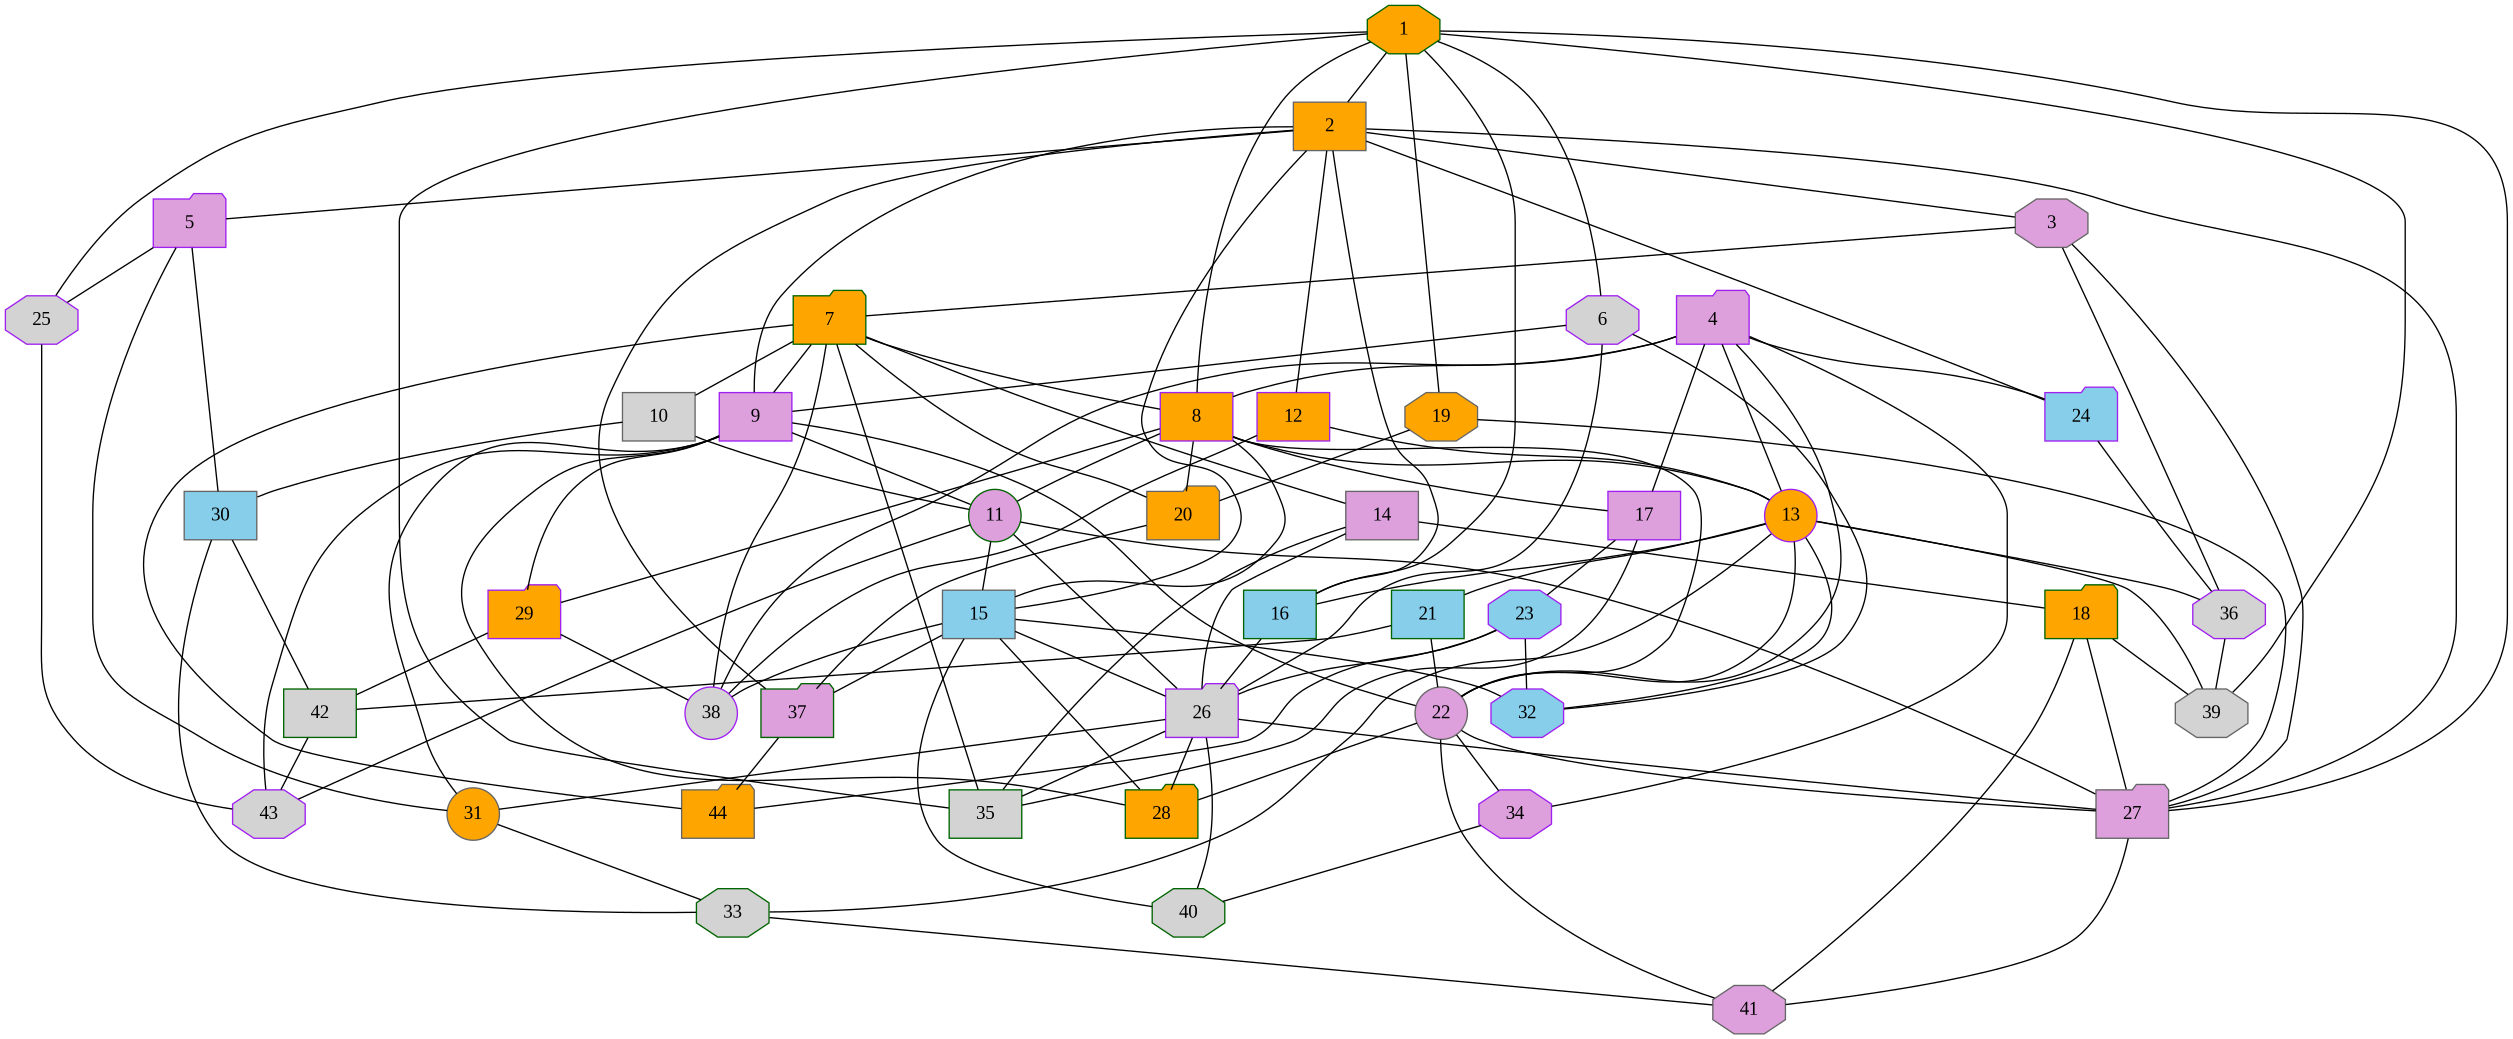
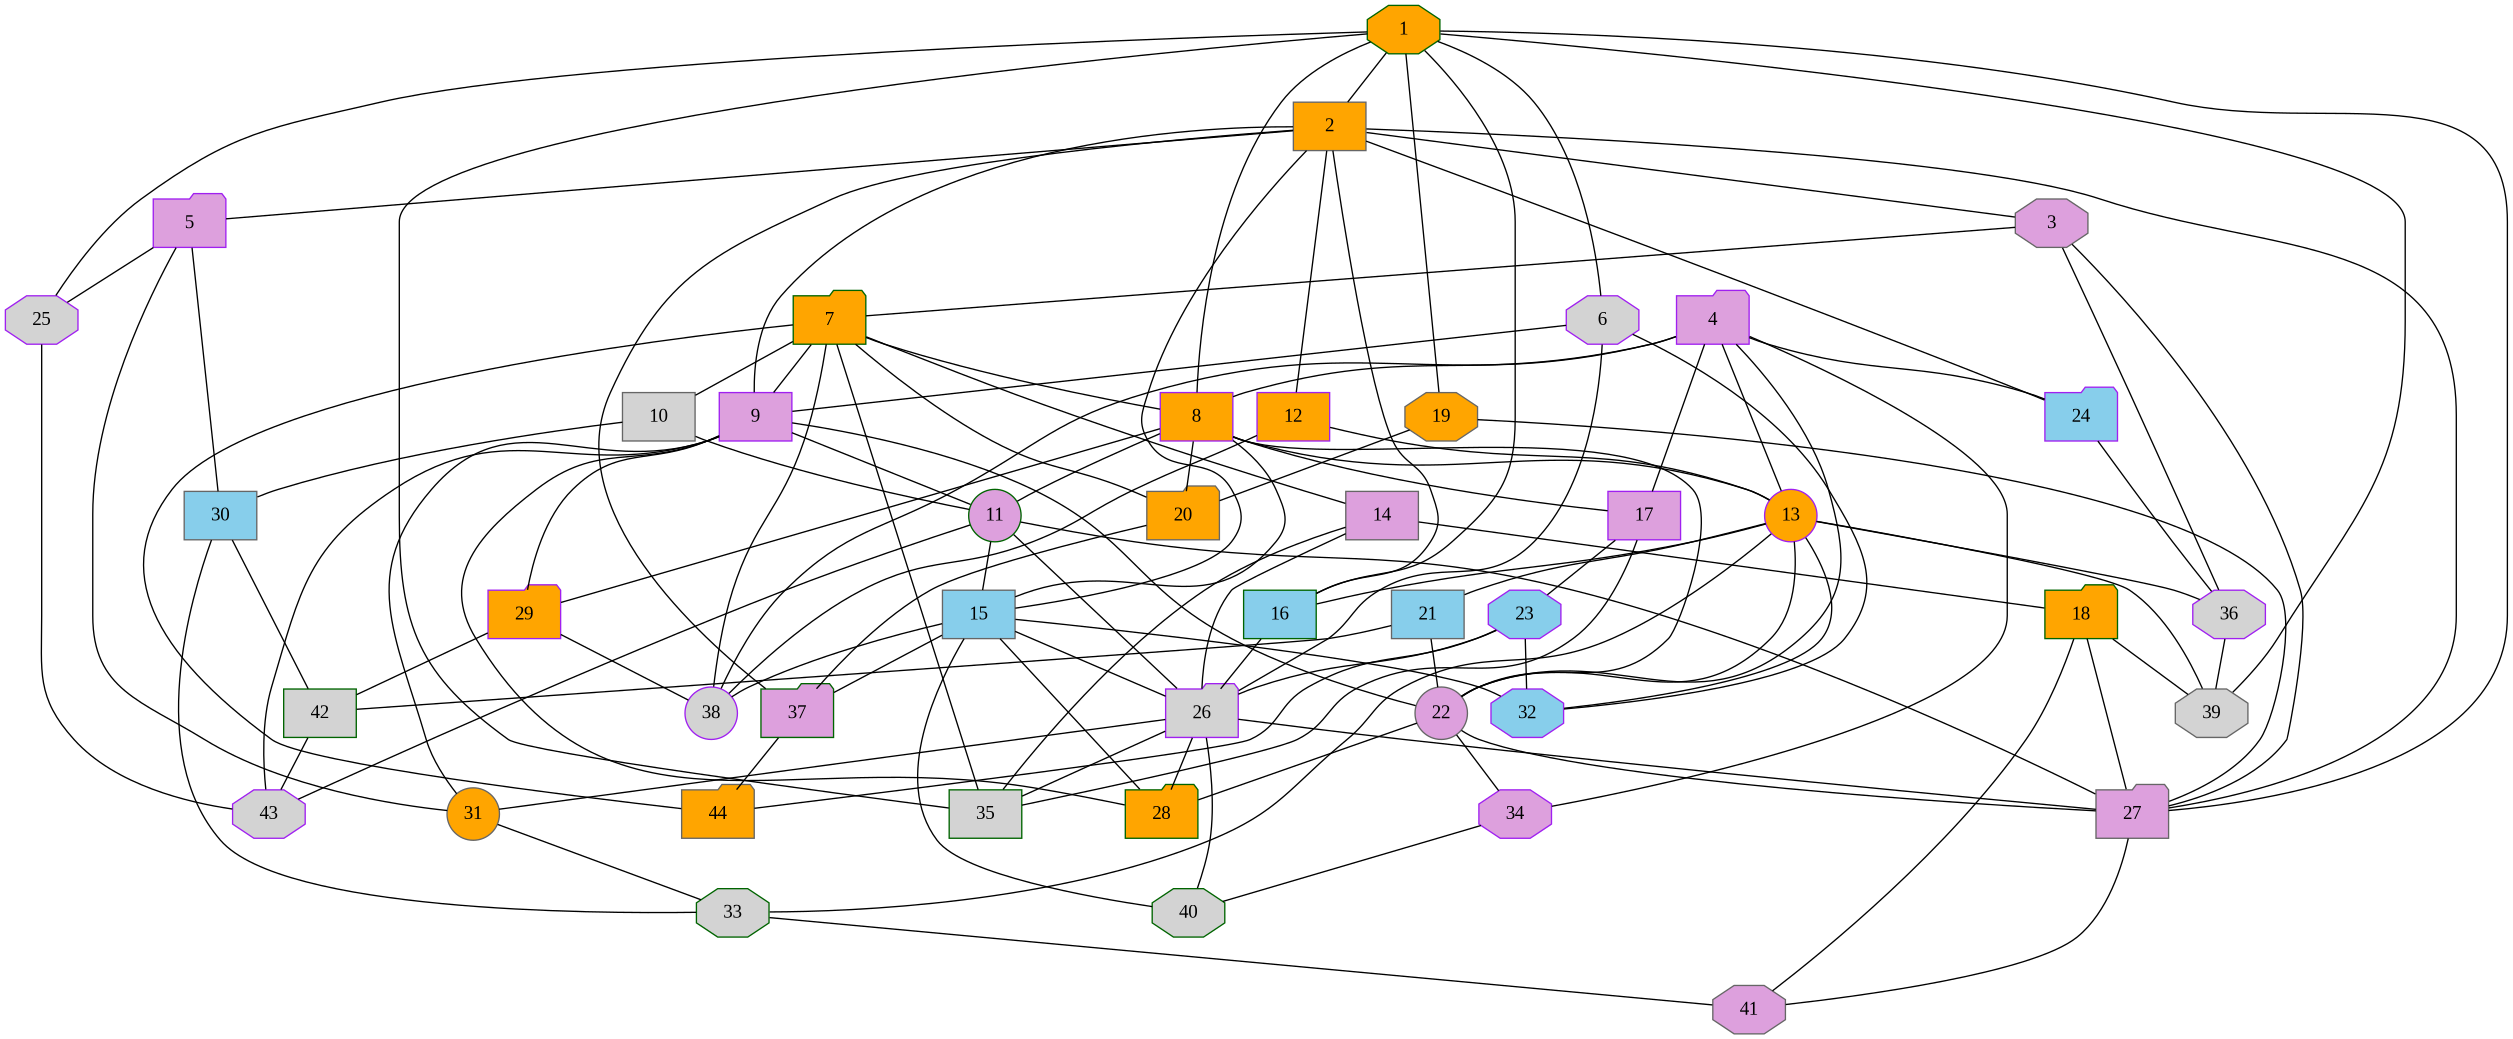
node "21": color darkgreen -> gray40
edge "22" -- "41": removed
